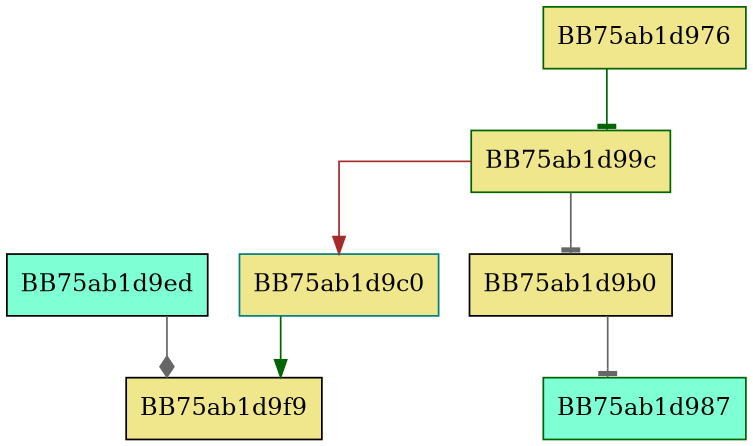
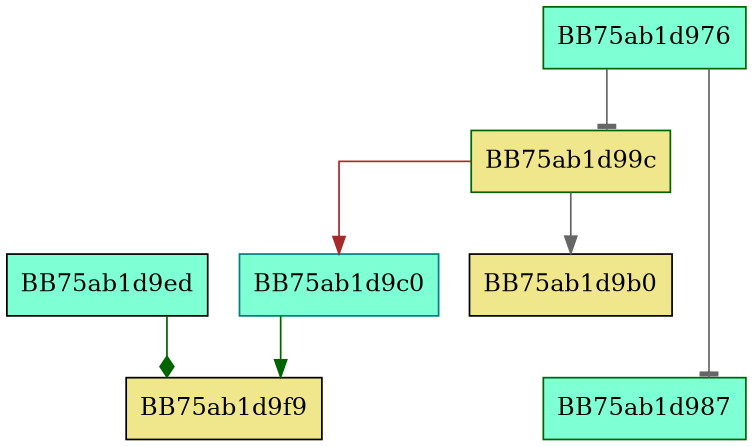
node "BB75ab1d976": fillcolor khaki -> aquamarine
edge "BB75ab1d976" -> "BB75ab1d99c": color darkgreen -> gray40
edge "BB75ab1d99c" -> "BB75ab1d9b0": arrowhead tee -> normal
node "BB75ab1d9c0": fillcolor khaki -> aquamarine
edge "BB75ab1d9ed" -> "BB75ab1d9f9": color gray40 -> darkgreen
edge "BB75ab1d9b0" -> "BB75ab1d987": now "BB75ab1d976" -> "BB75ab1d987"
